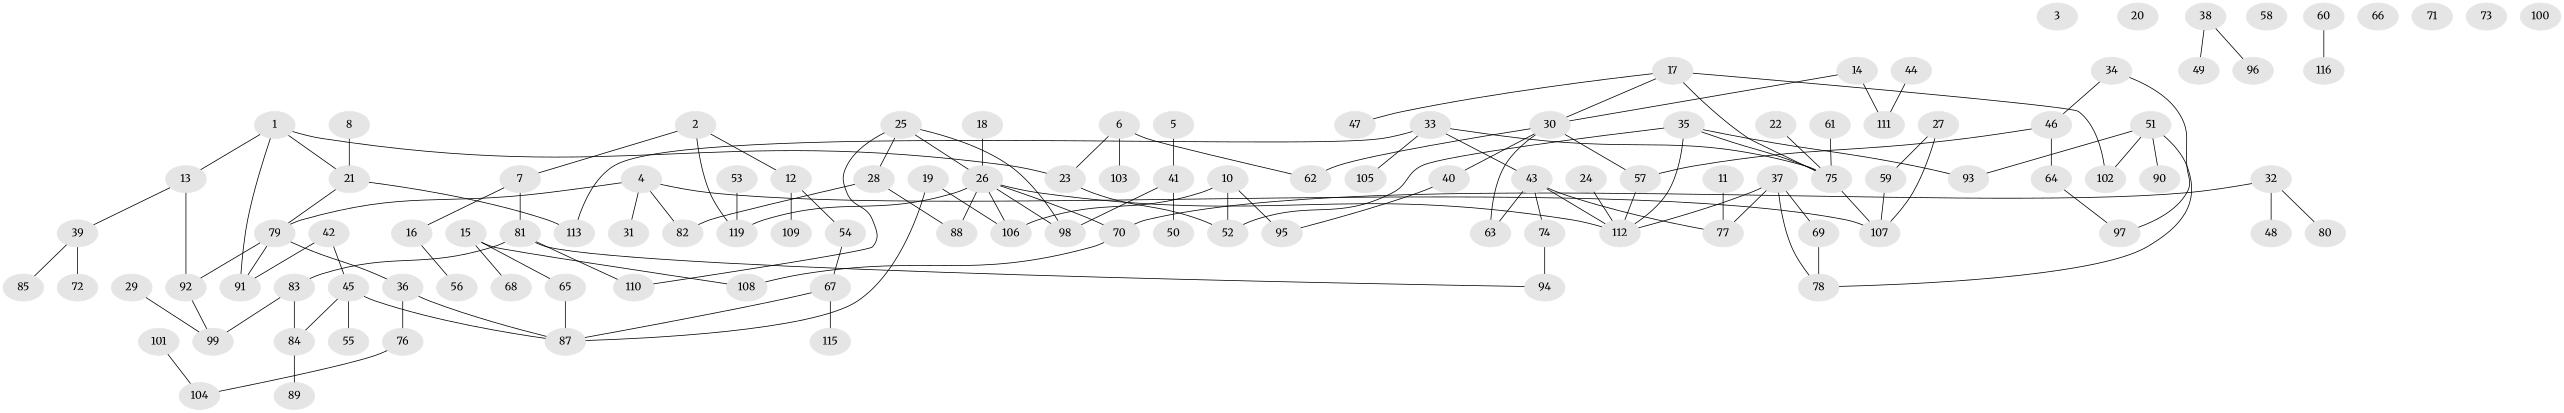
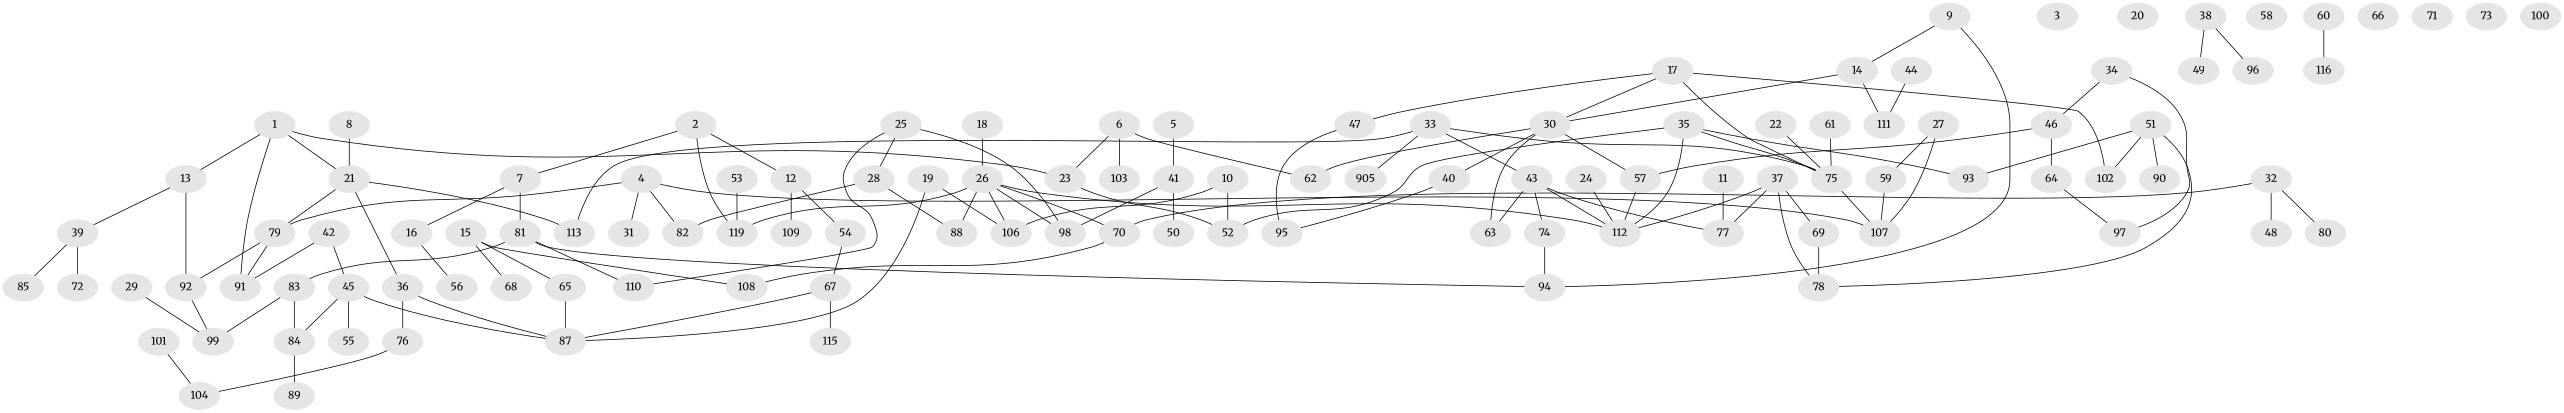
node "9": added
edge "25" -- "26": removed
node "105": label "105" -> "905"
edge "10" -- "95": now "47" -- "95"
edge "79" -- "36": now "21" -- "36"
